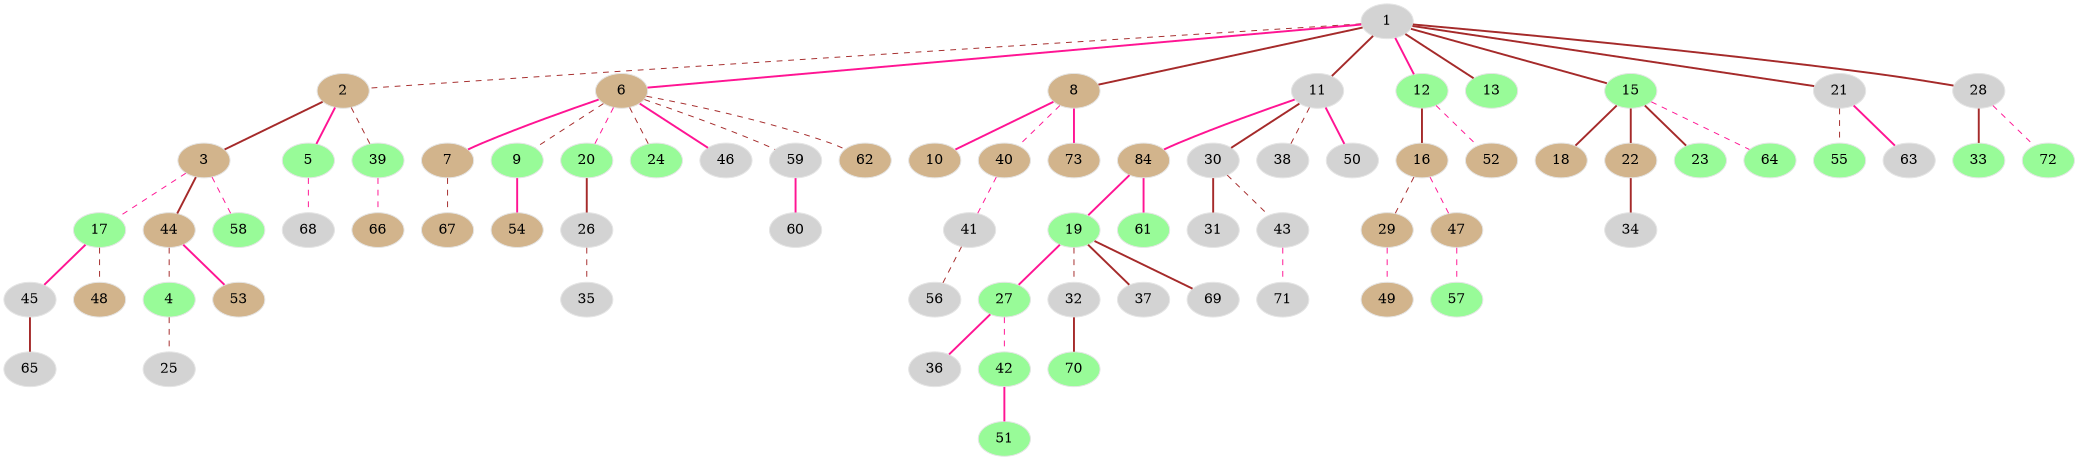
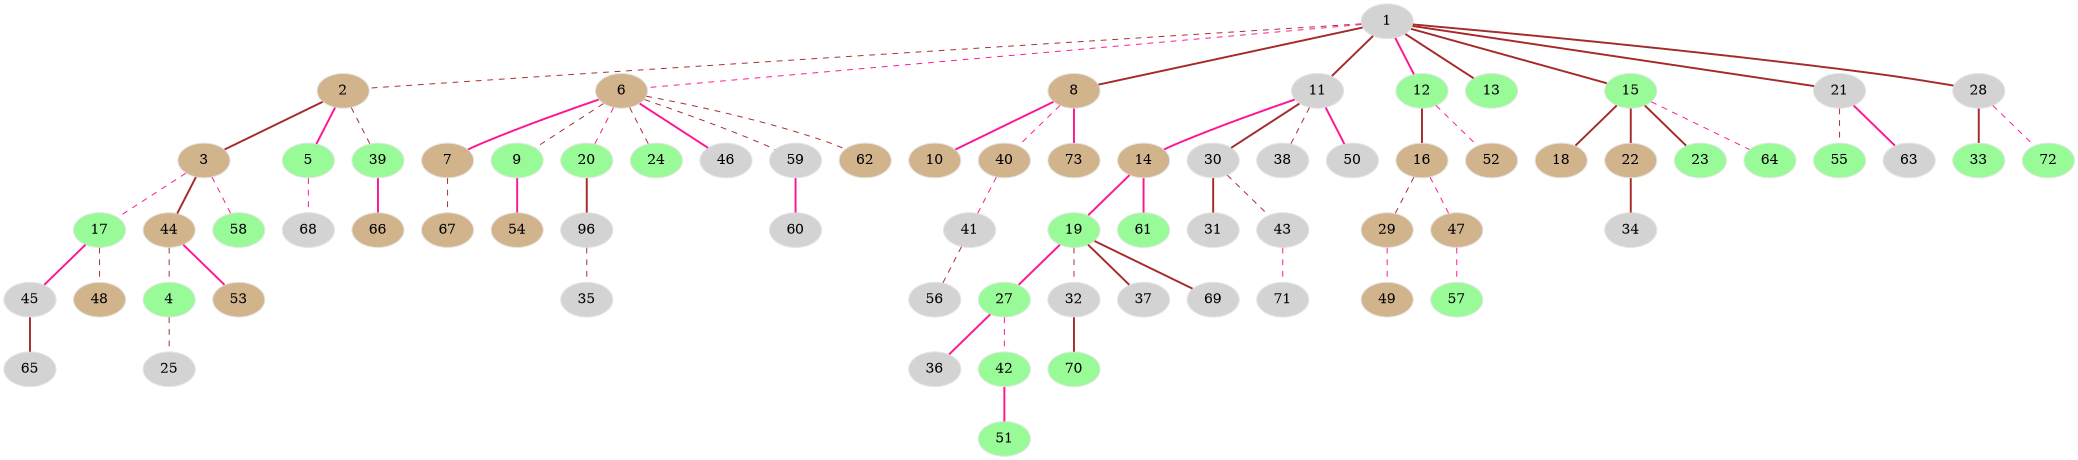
edge "1" -- "6": style bold -> dashed
node "84": label "84" -> "14"
edge "39" -- "66": style dashed -> bold
node "26": label "26" -> "96"
